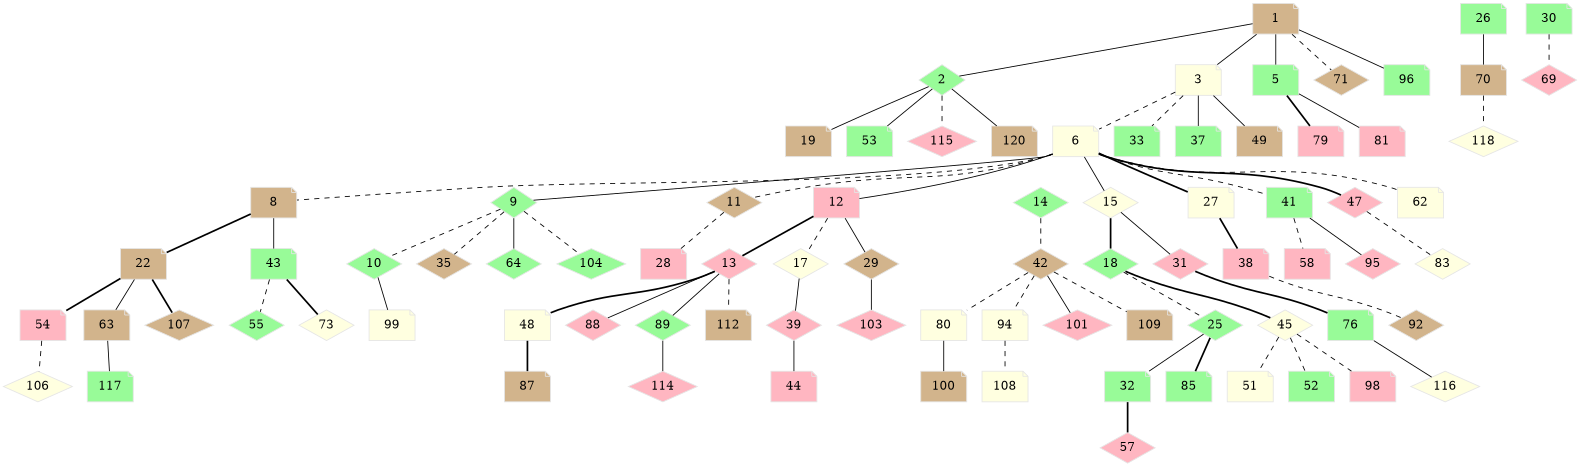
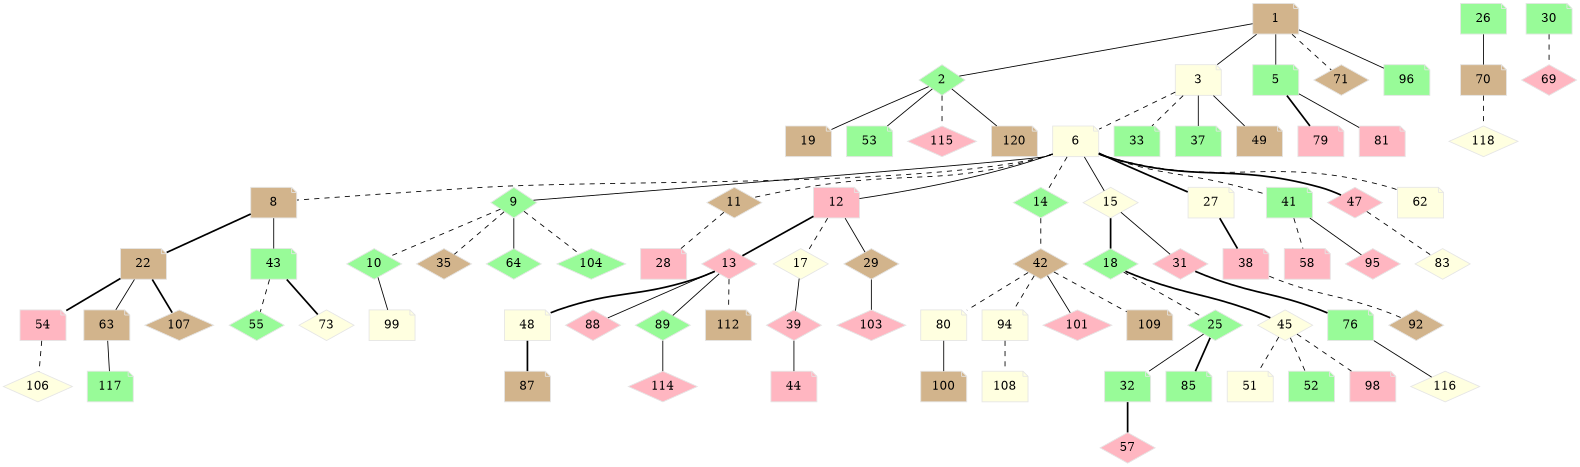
edge "6" -- "14": added
